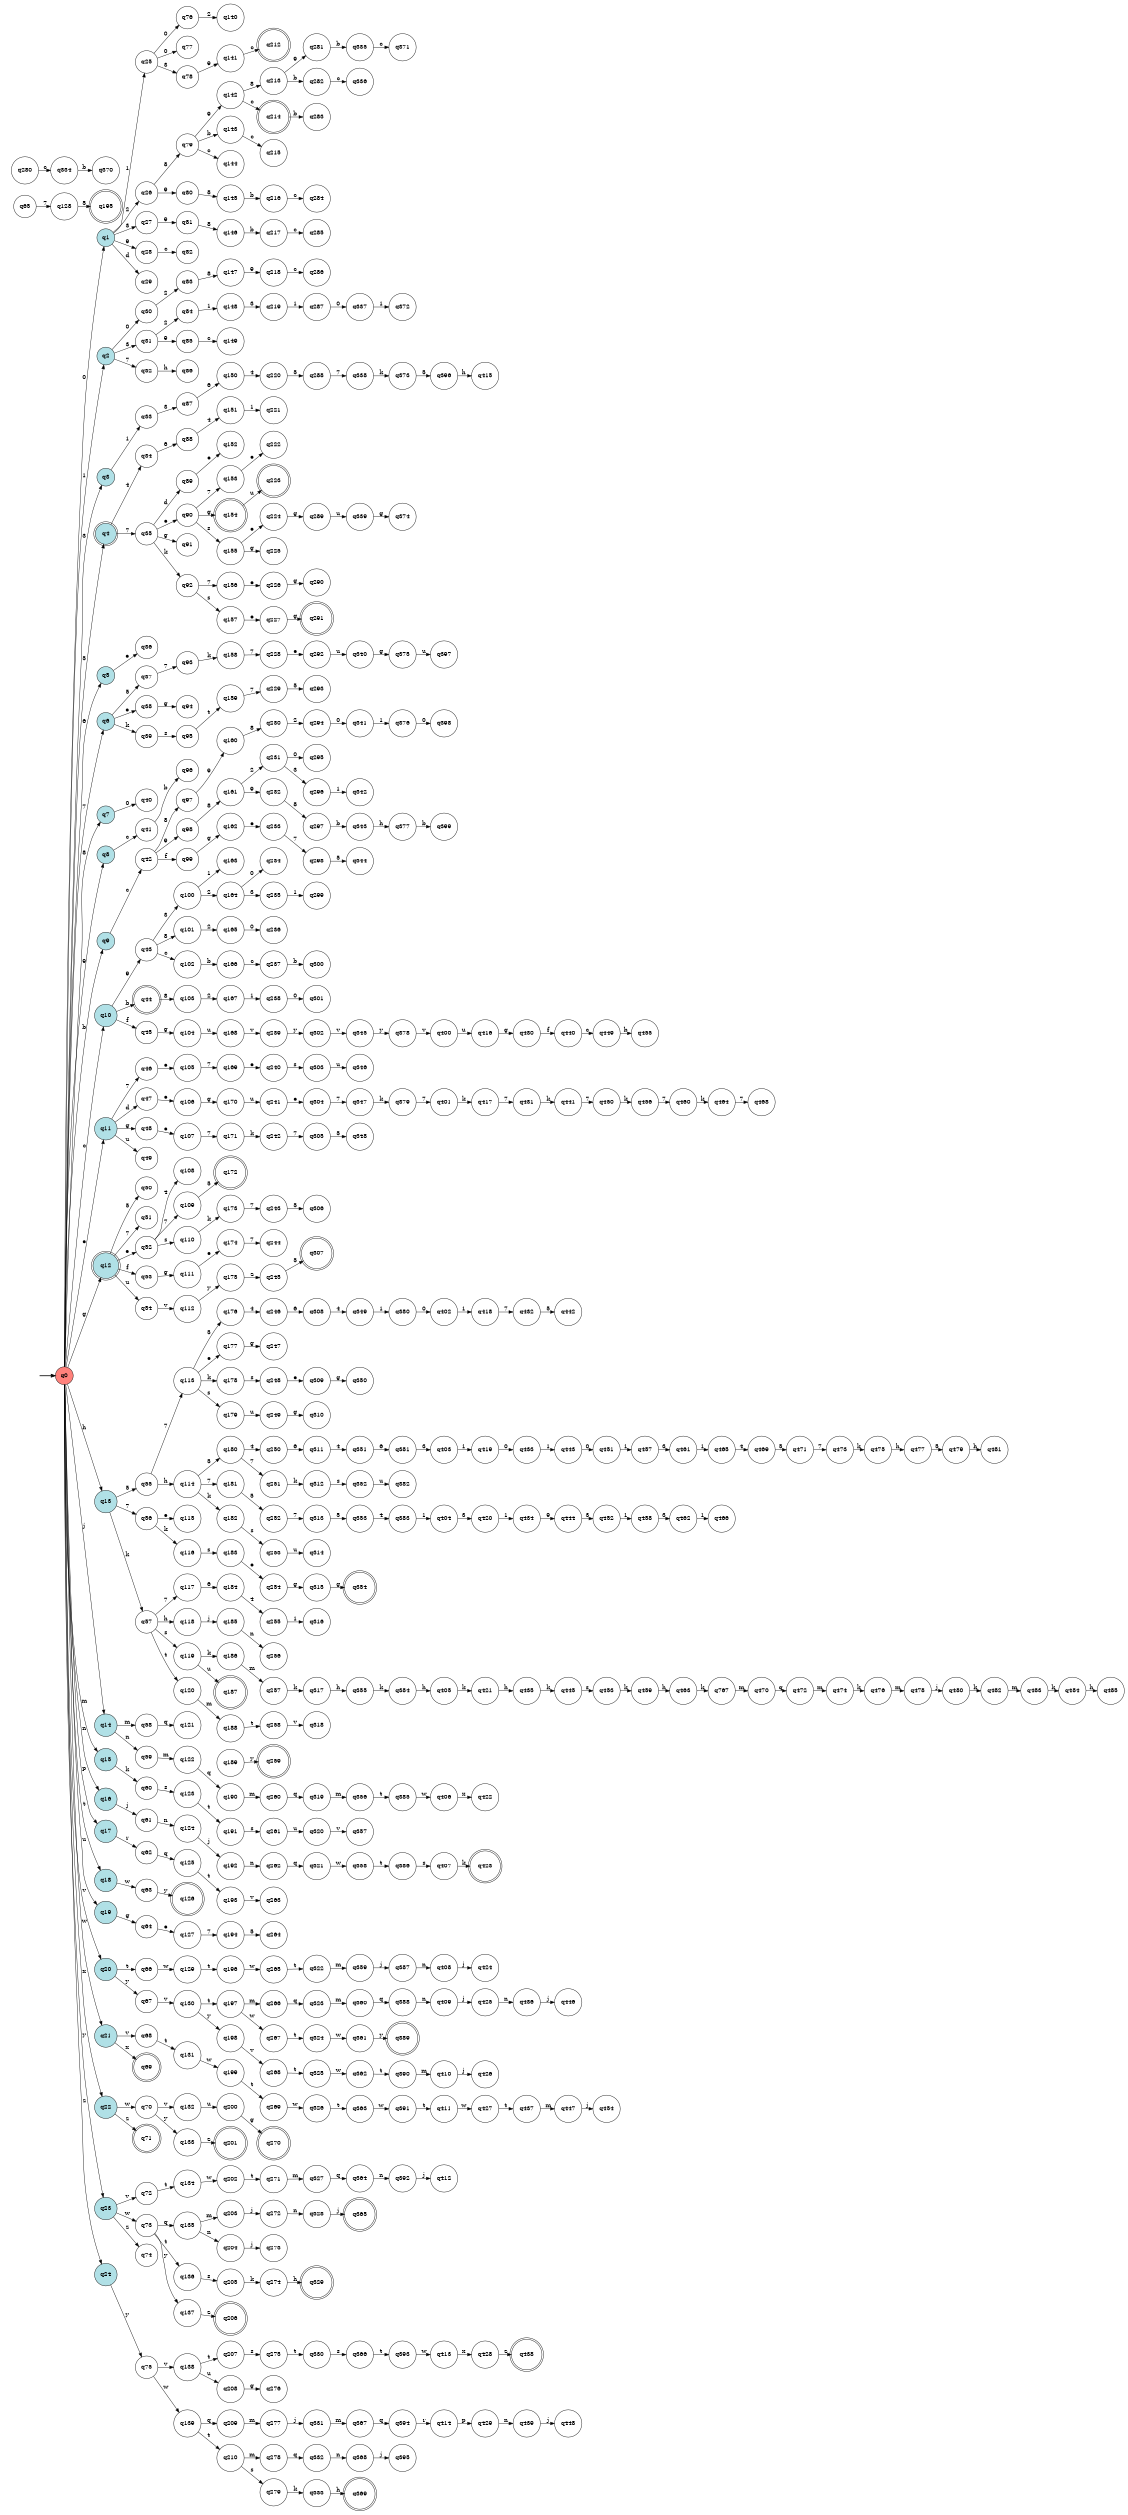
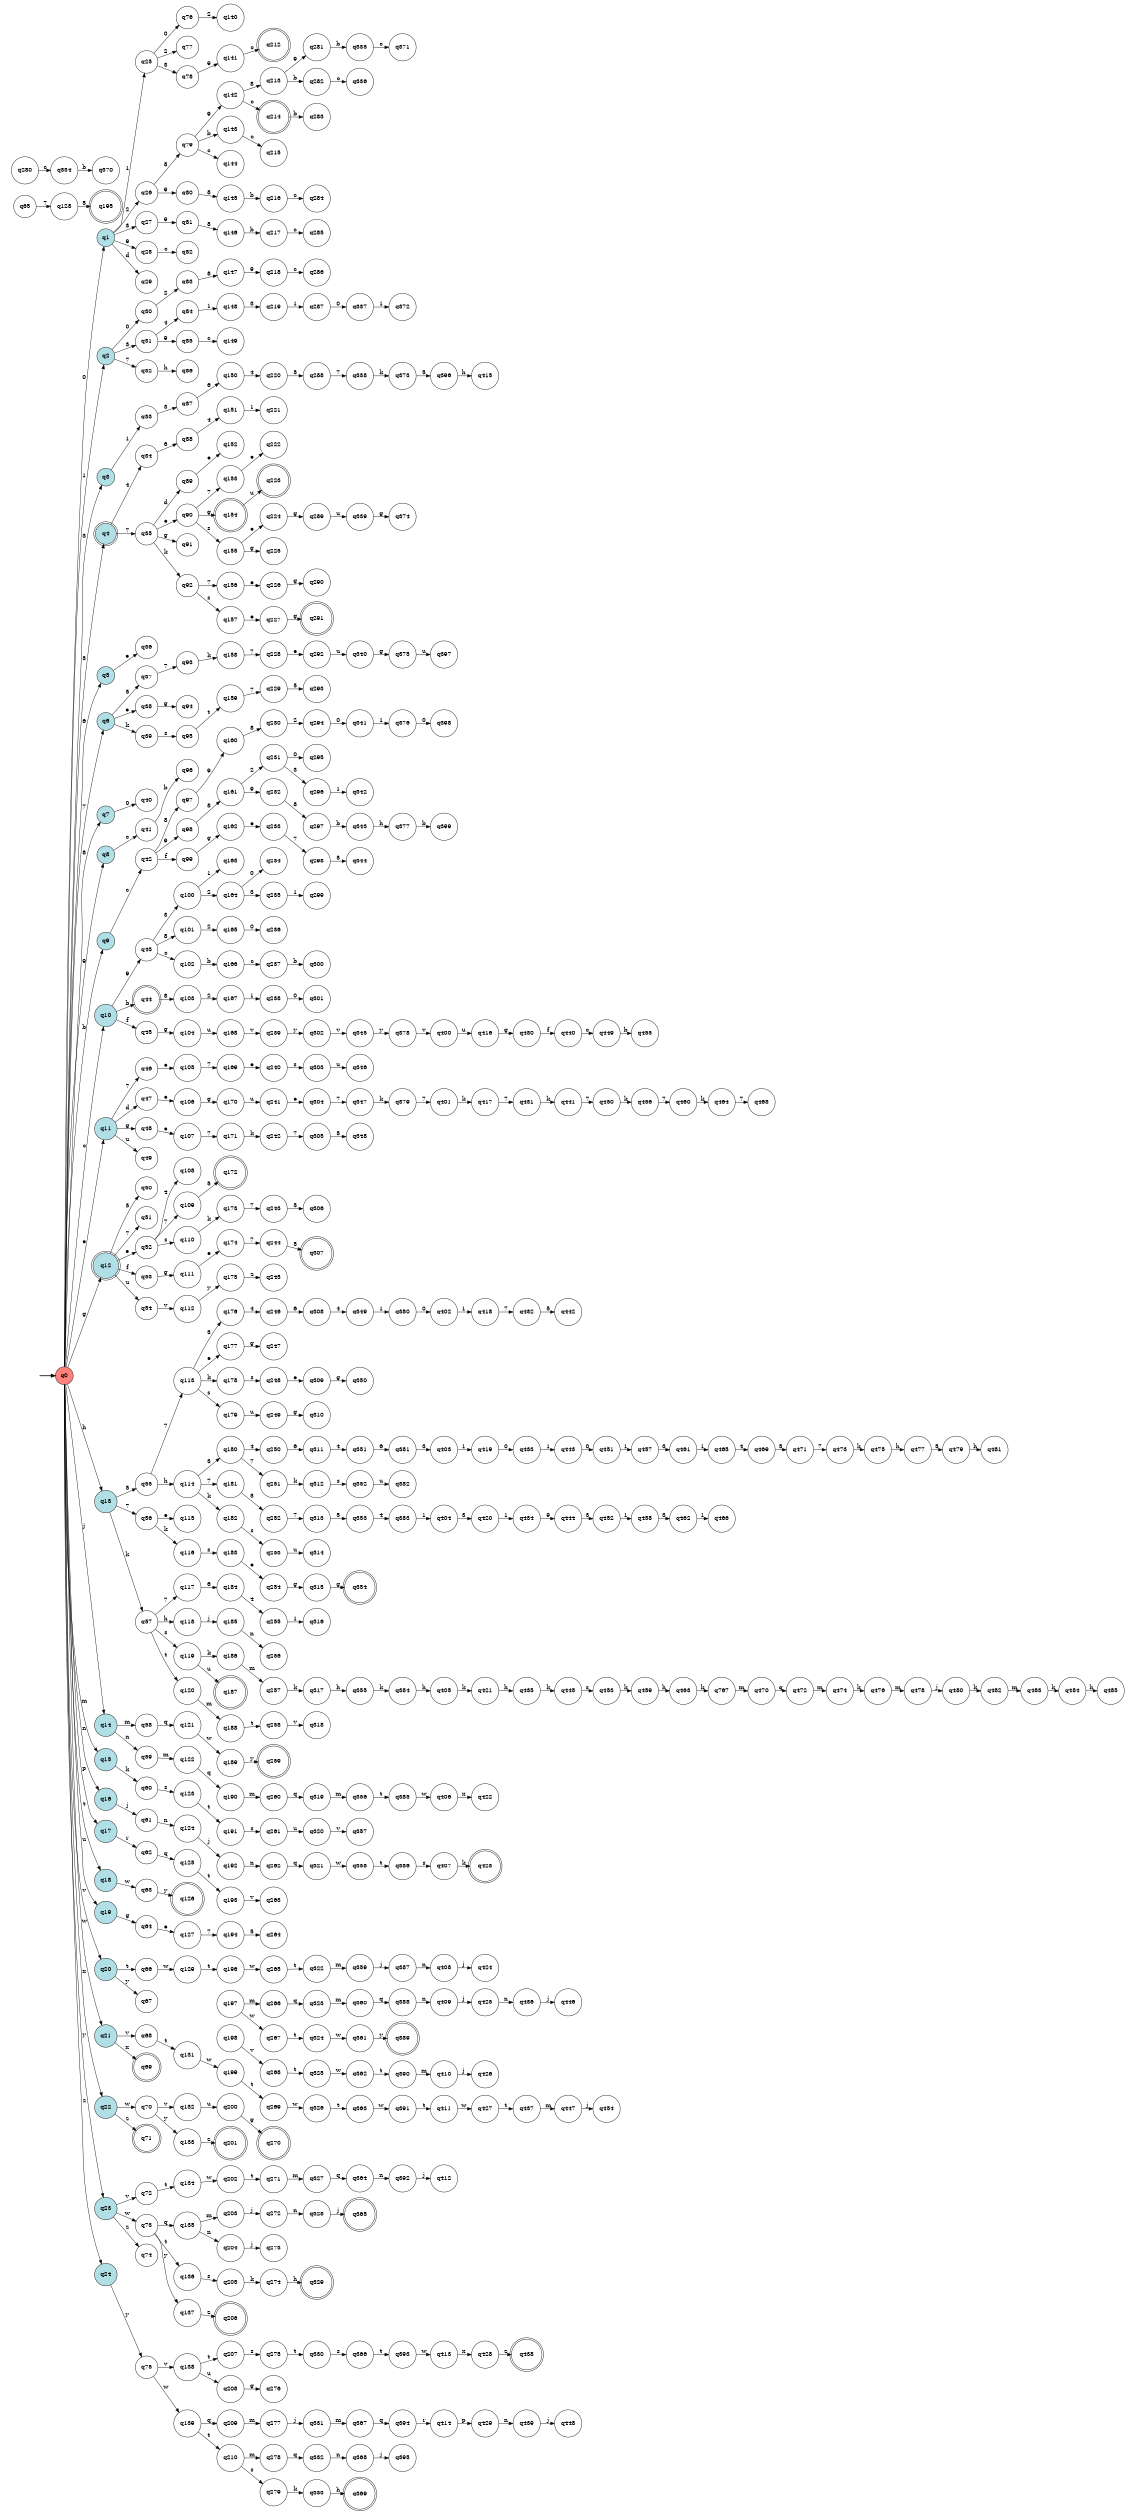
edge "q25" -> "q77": label "0" -> "2"
edge "q31" -> "q84": label "2" -> "4"
edge "q245" -> "q307": now "q244" -> "q307"
edge "q121" -> "q189": added, label "w"
node "q130": removed
